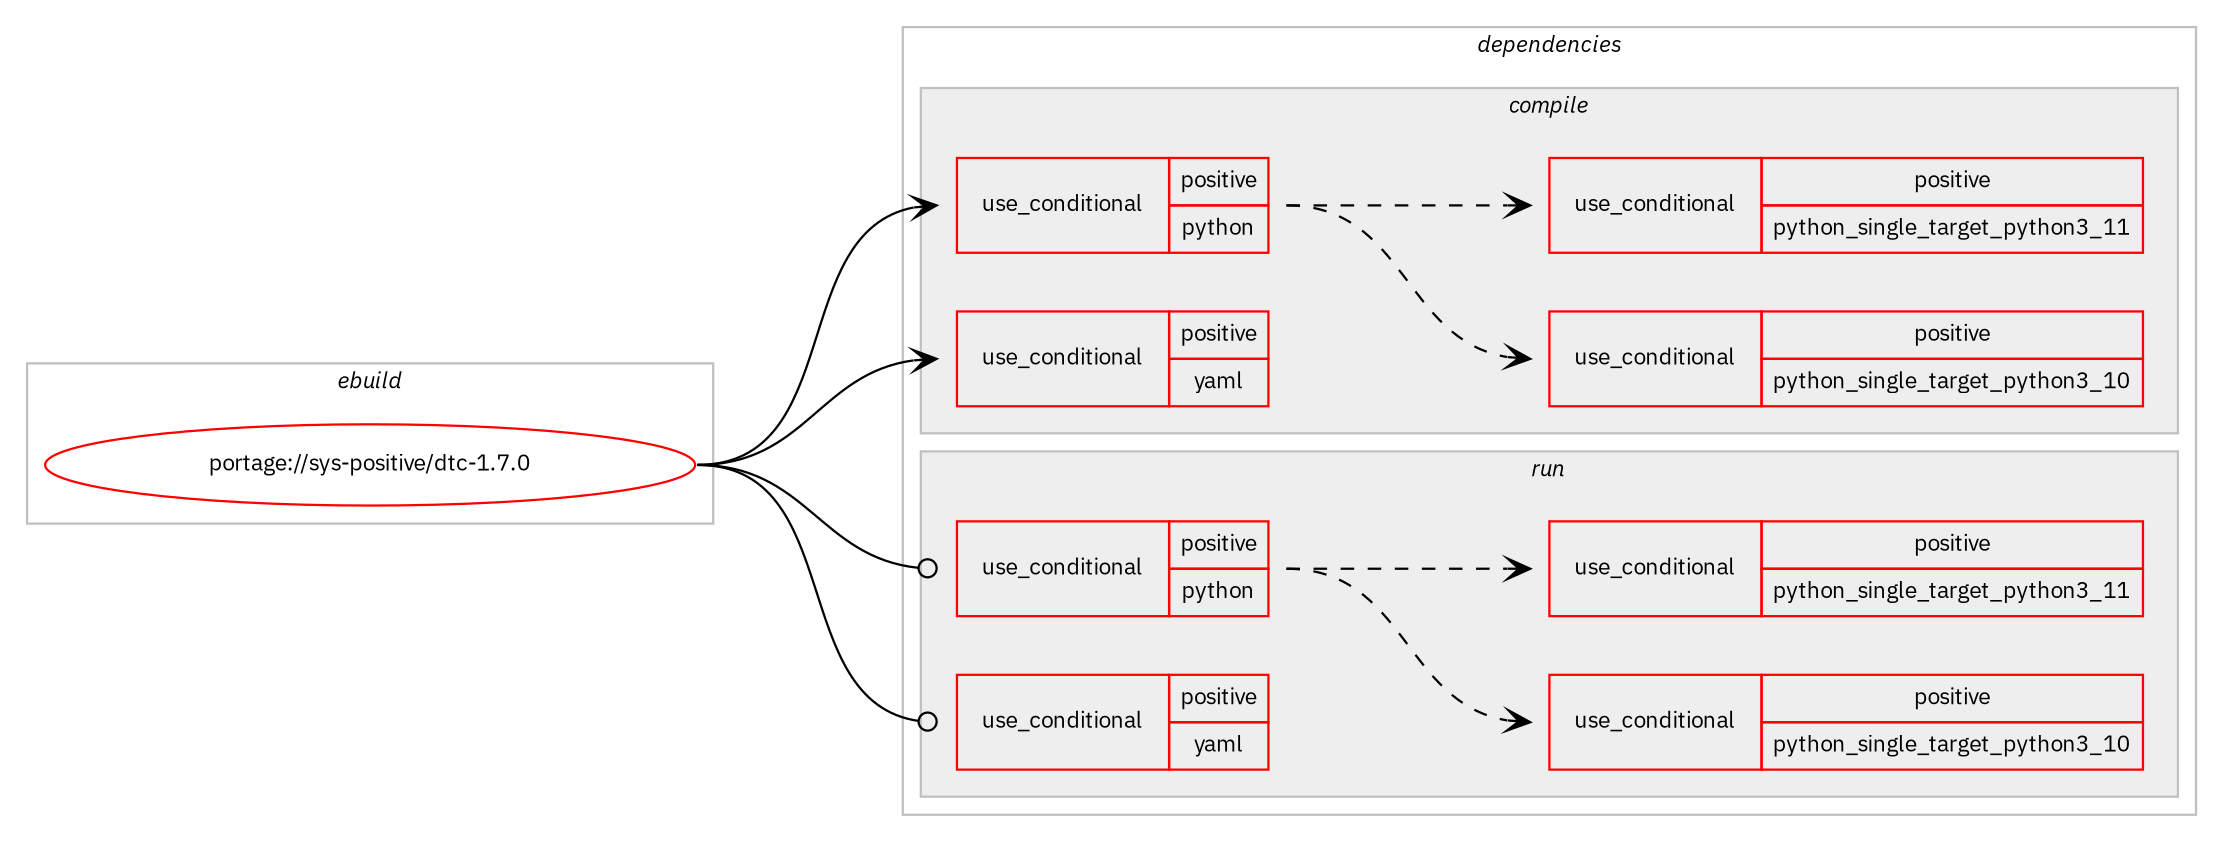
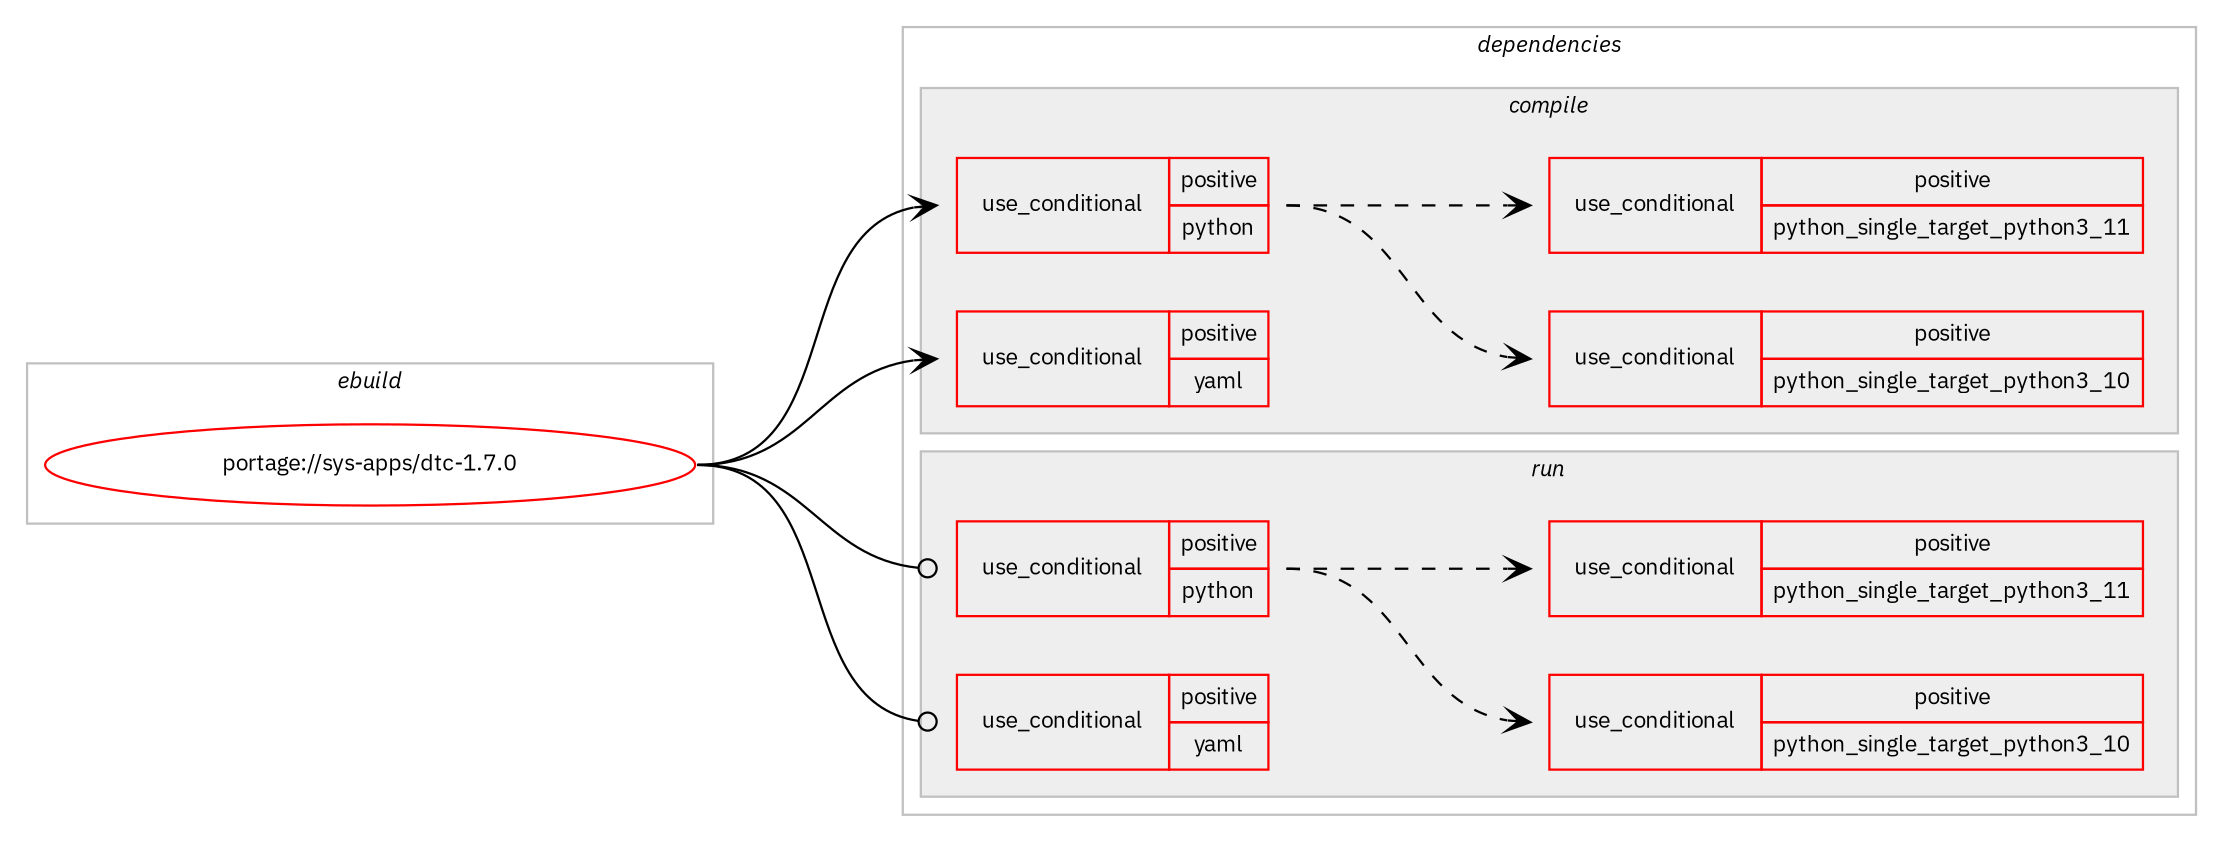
node "portage://sys-positive/dtc-1.7.0": label "portage://sys-positive/dtc-1.7.0" -> "portage://sys-apps/dtc-1.7.0"
